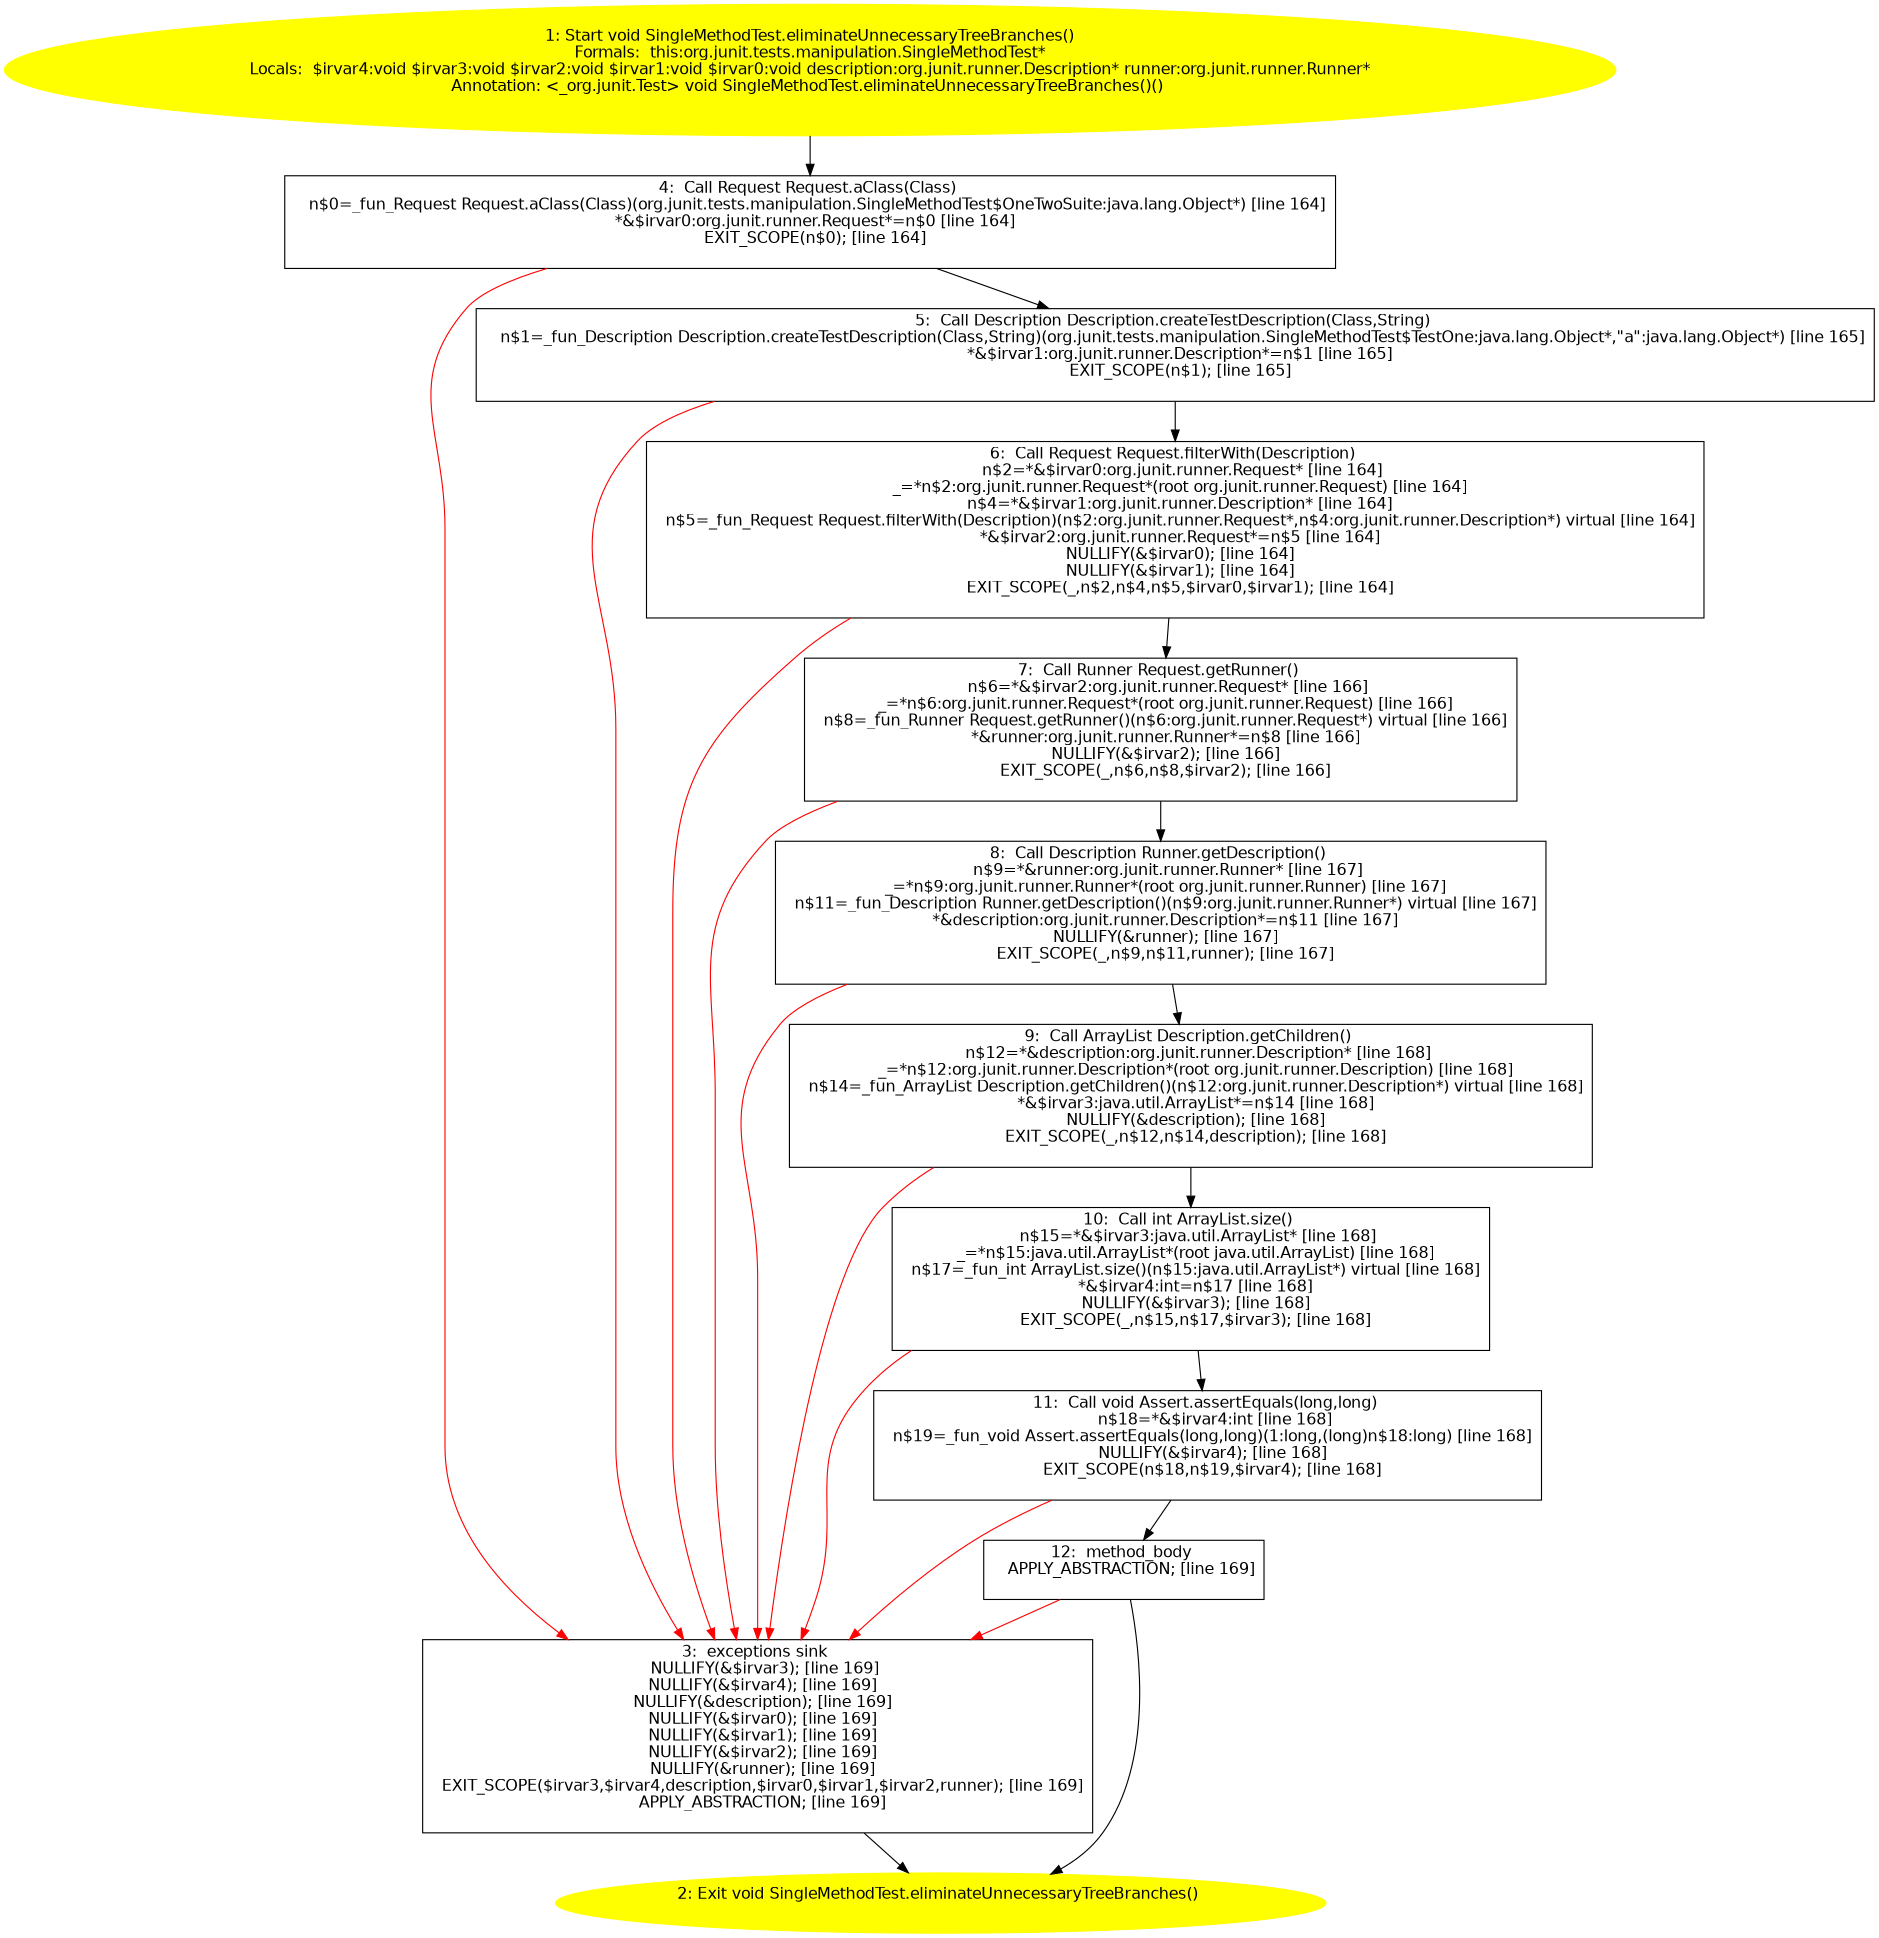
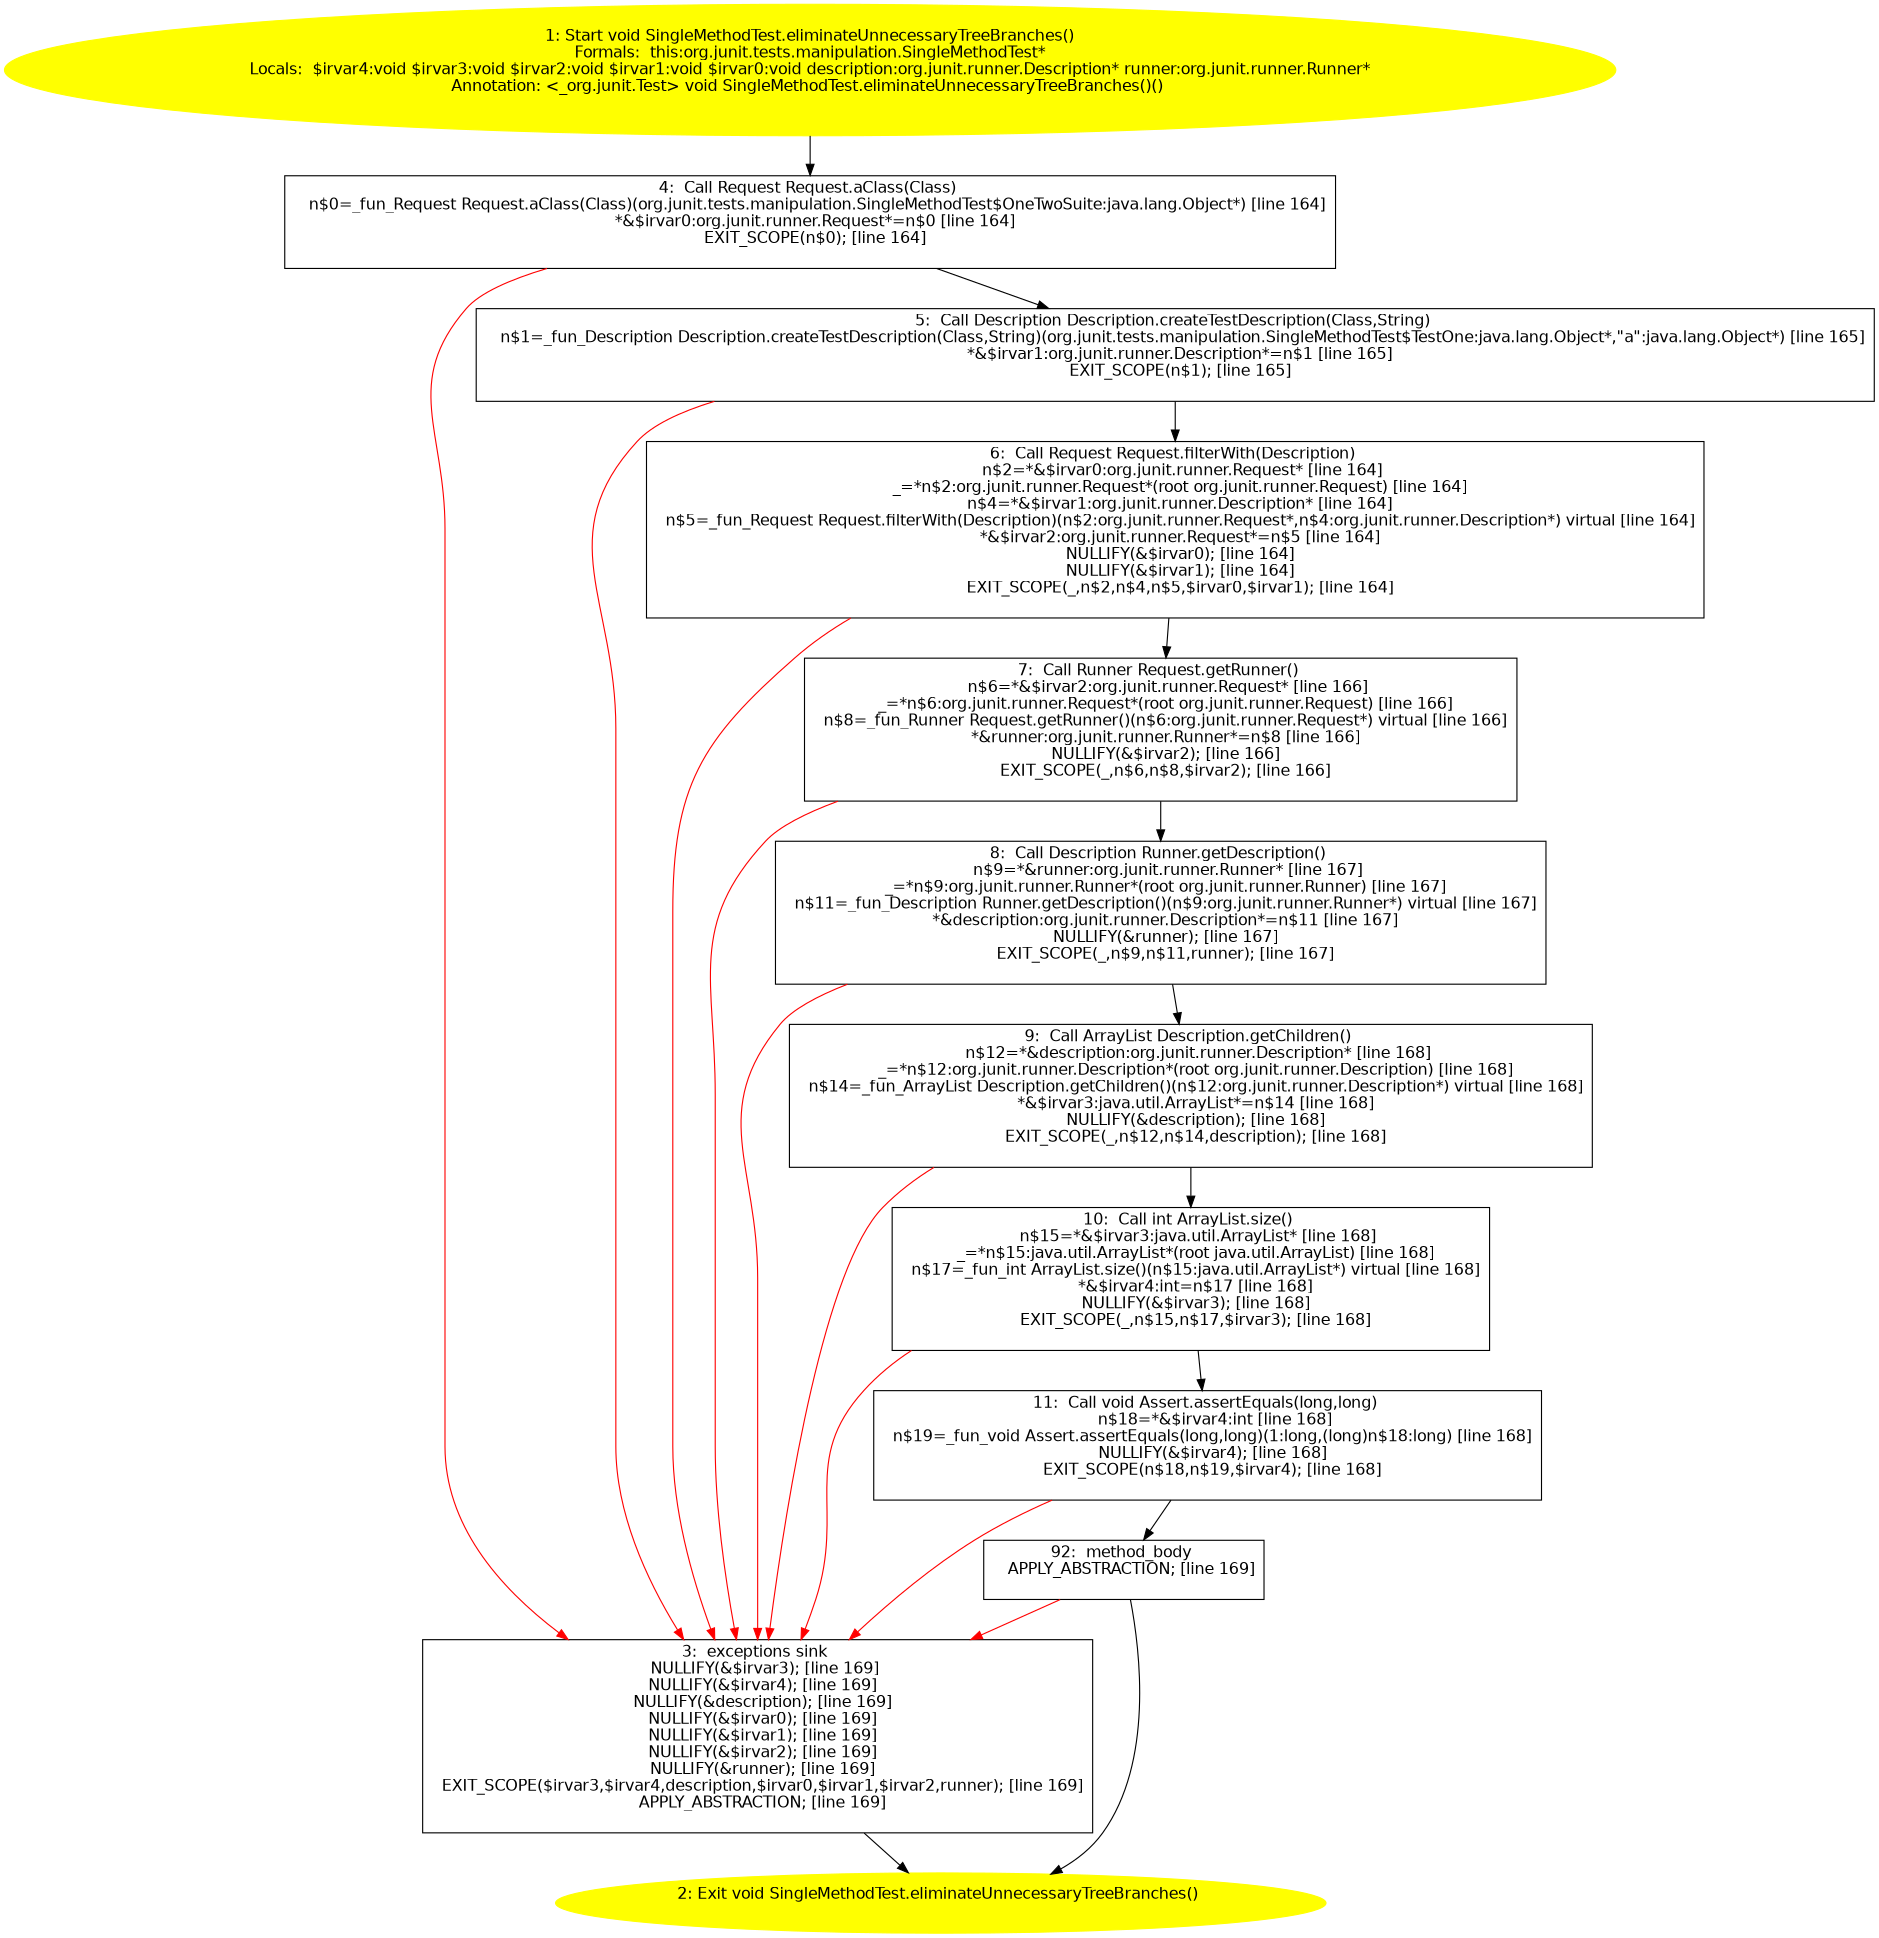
node "12:  method_body APPLY_ABSTRACTION; [line 169]": label "12:  method_body APPLY_ABSTRACTION; [line 169]" -> "92:  method_body APPLY_ABSTRACTION; [line 169]"
